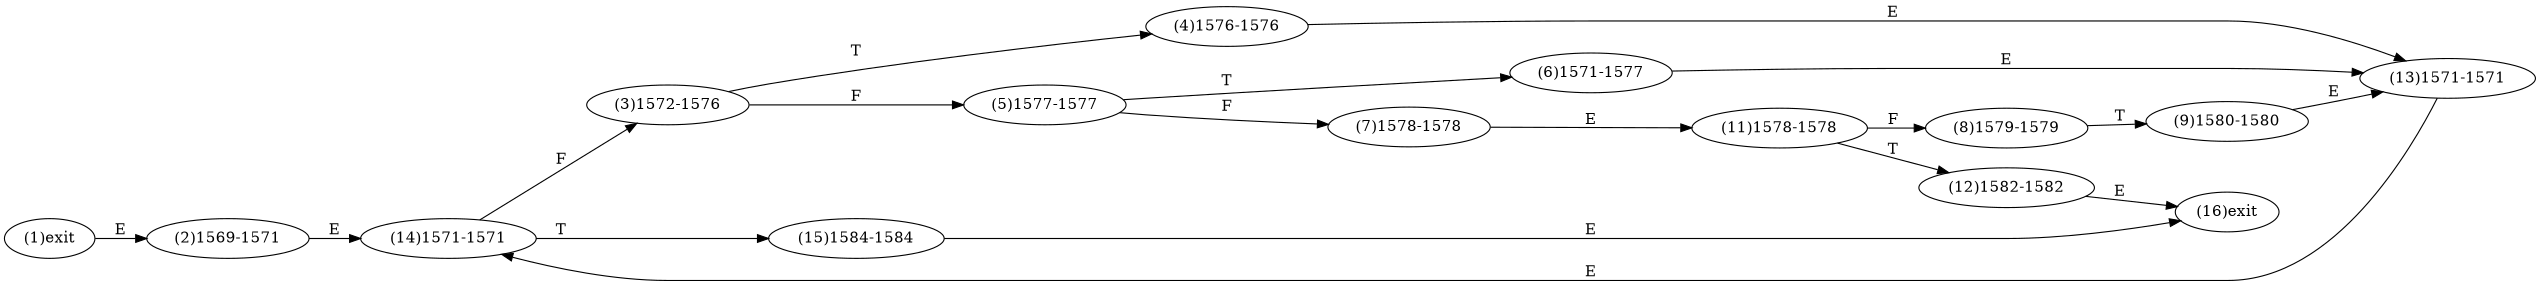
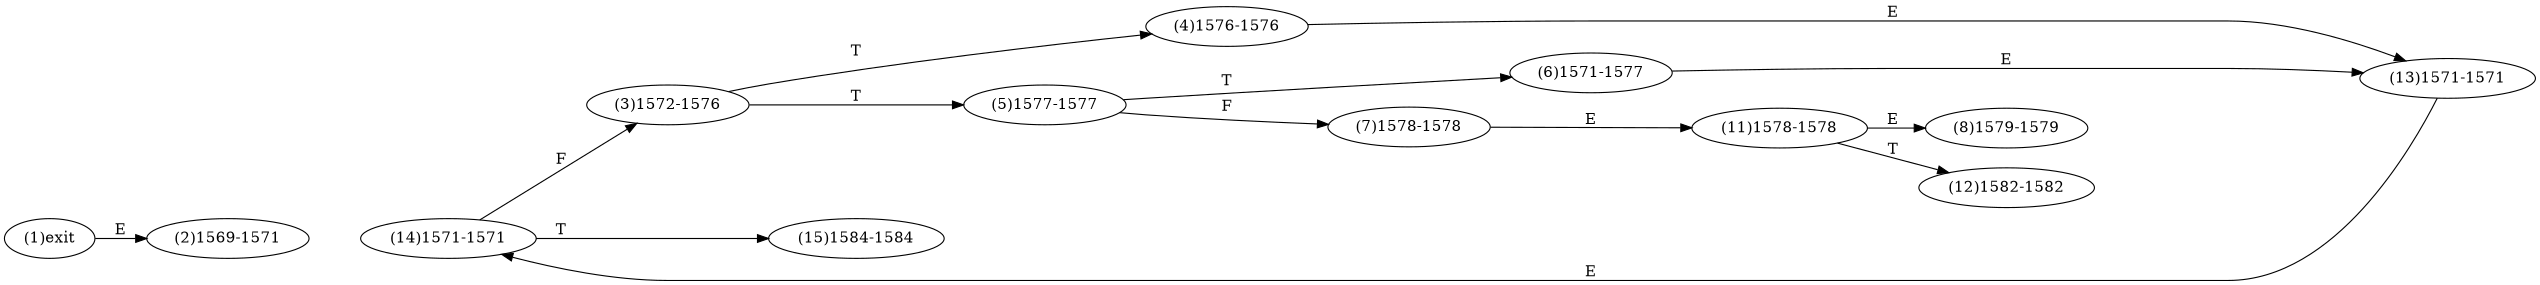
edge "(3)1572-1576" -> "(5)1577-1577": label "F" -> "T"
edge "(11)1578-1578" -> "(8)1579-1579": label "F" -> "E"
node "(9)1580-1580": removed
node "(16)exit": removed
edge "(2)1569-1571" -> "(14)1571-1571": removed, label "E"
